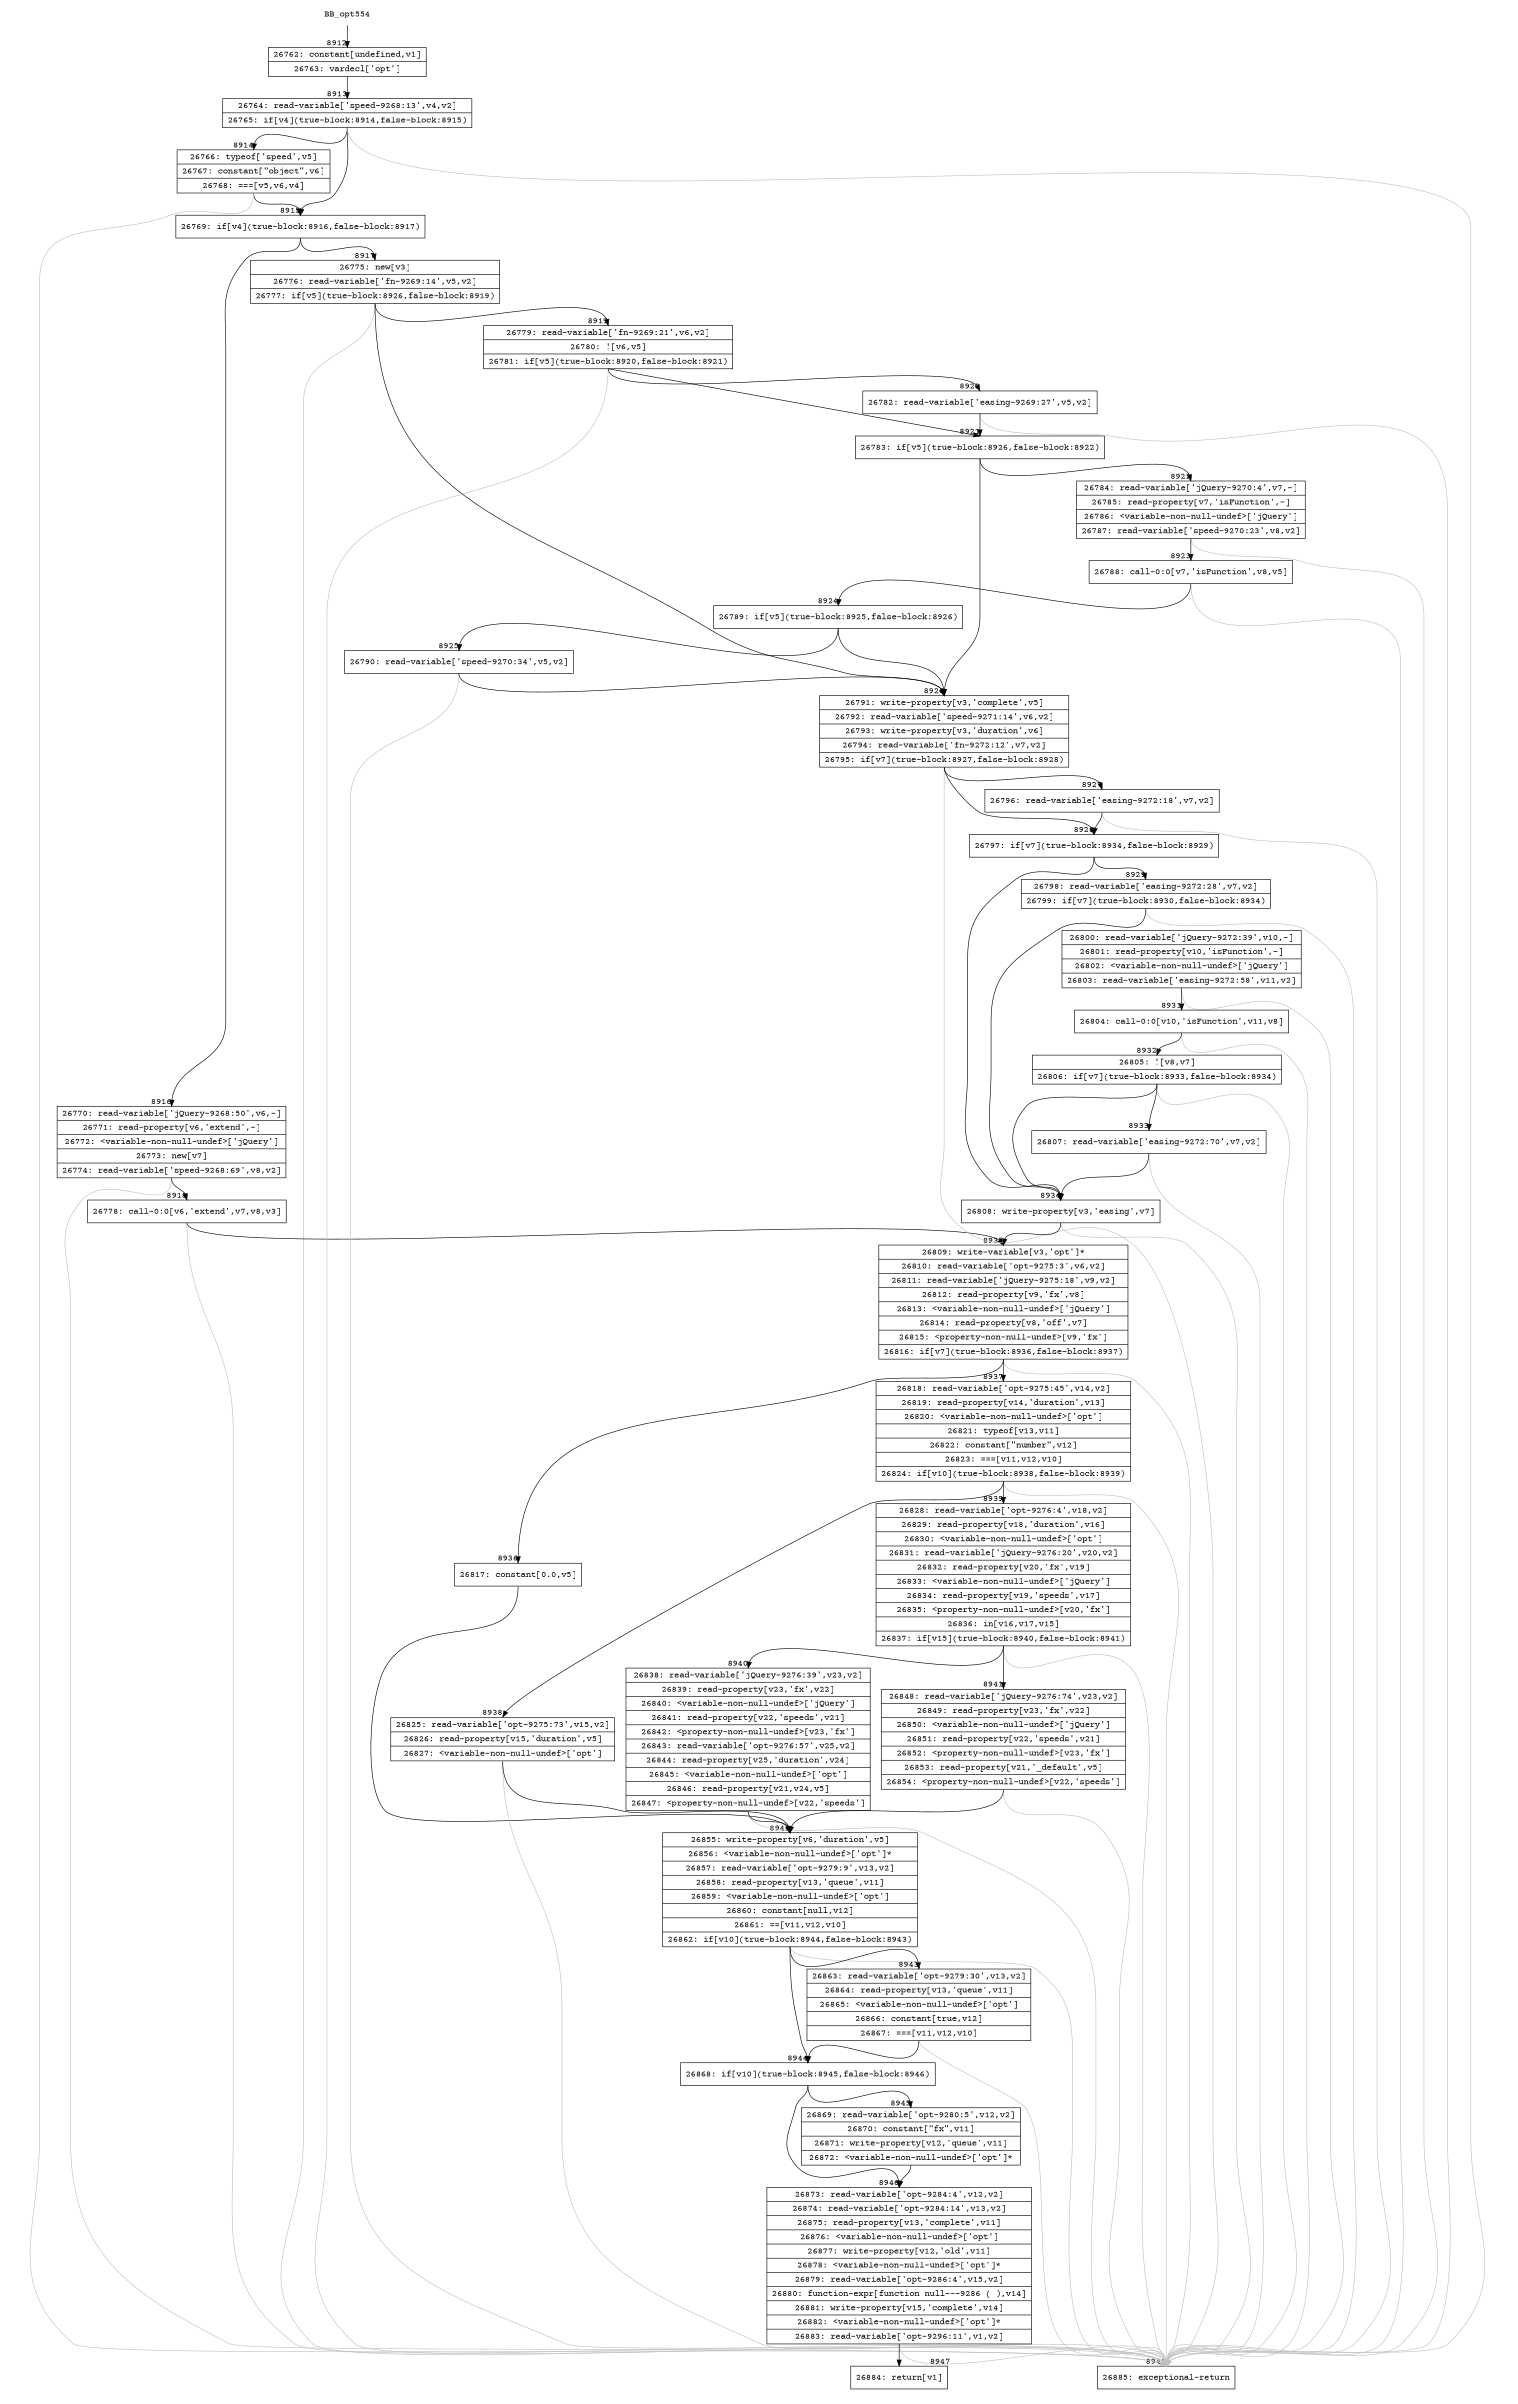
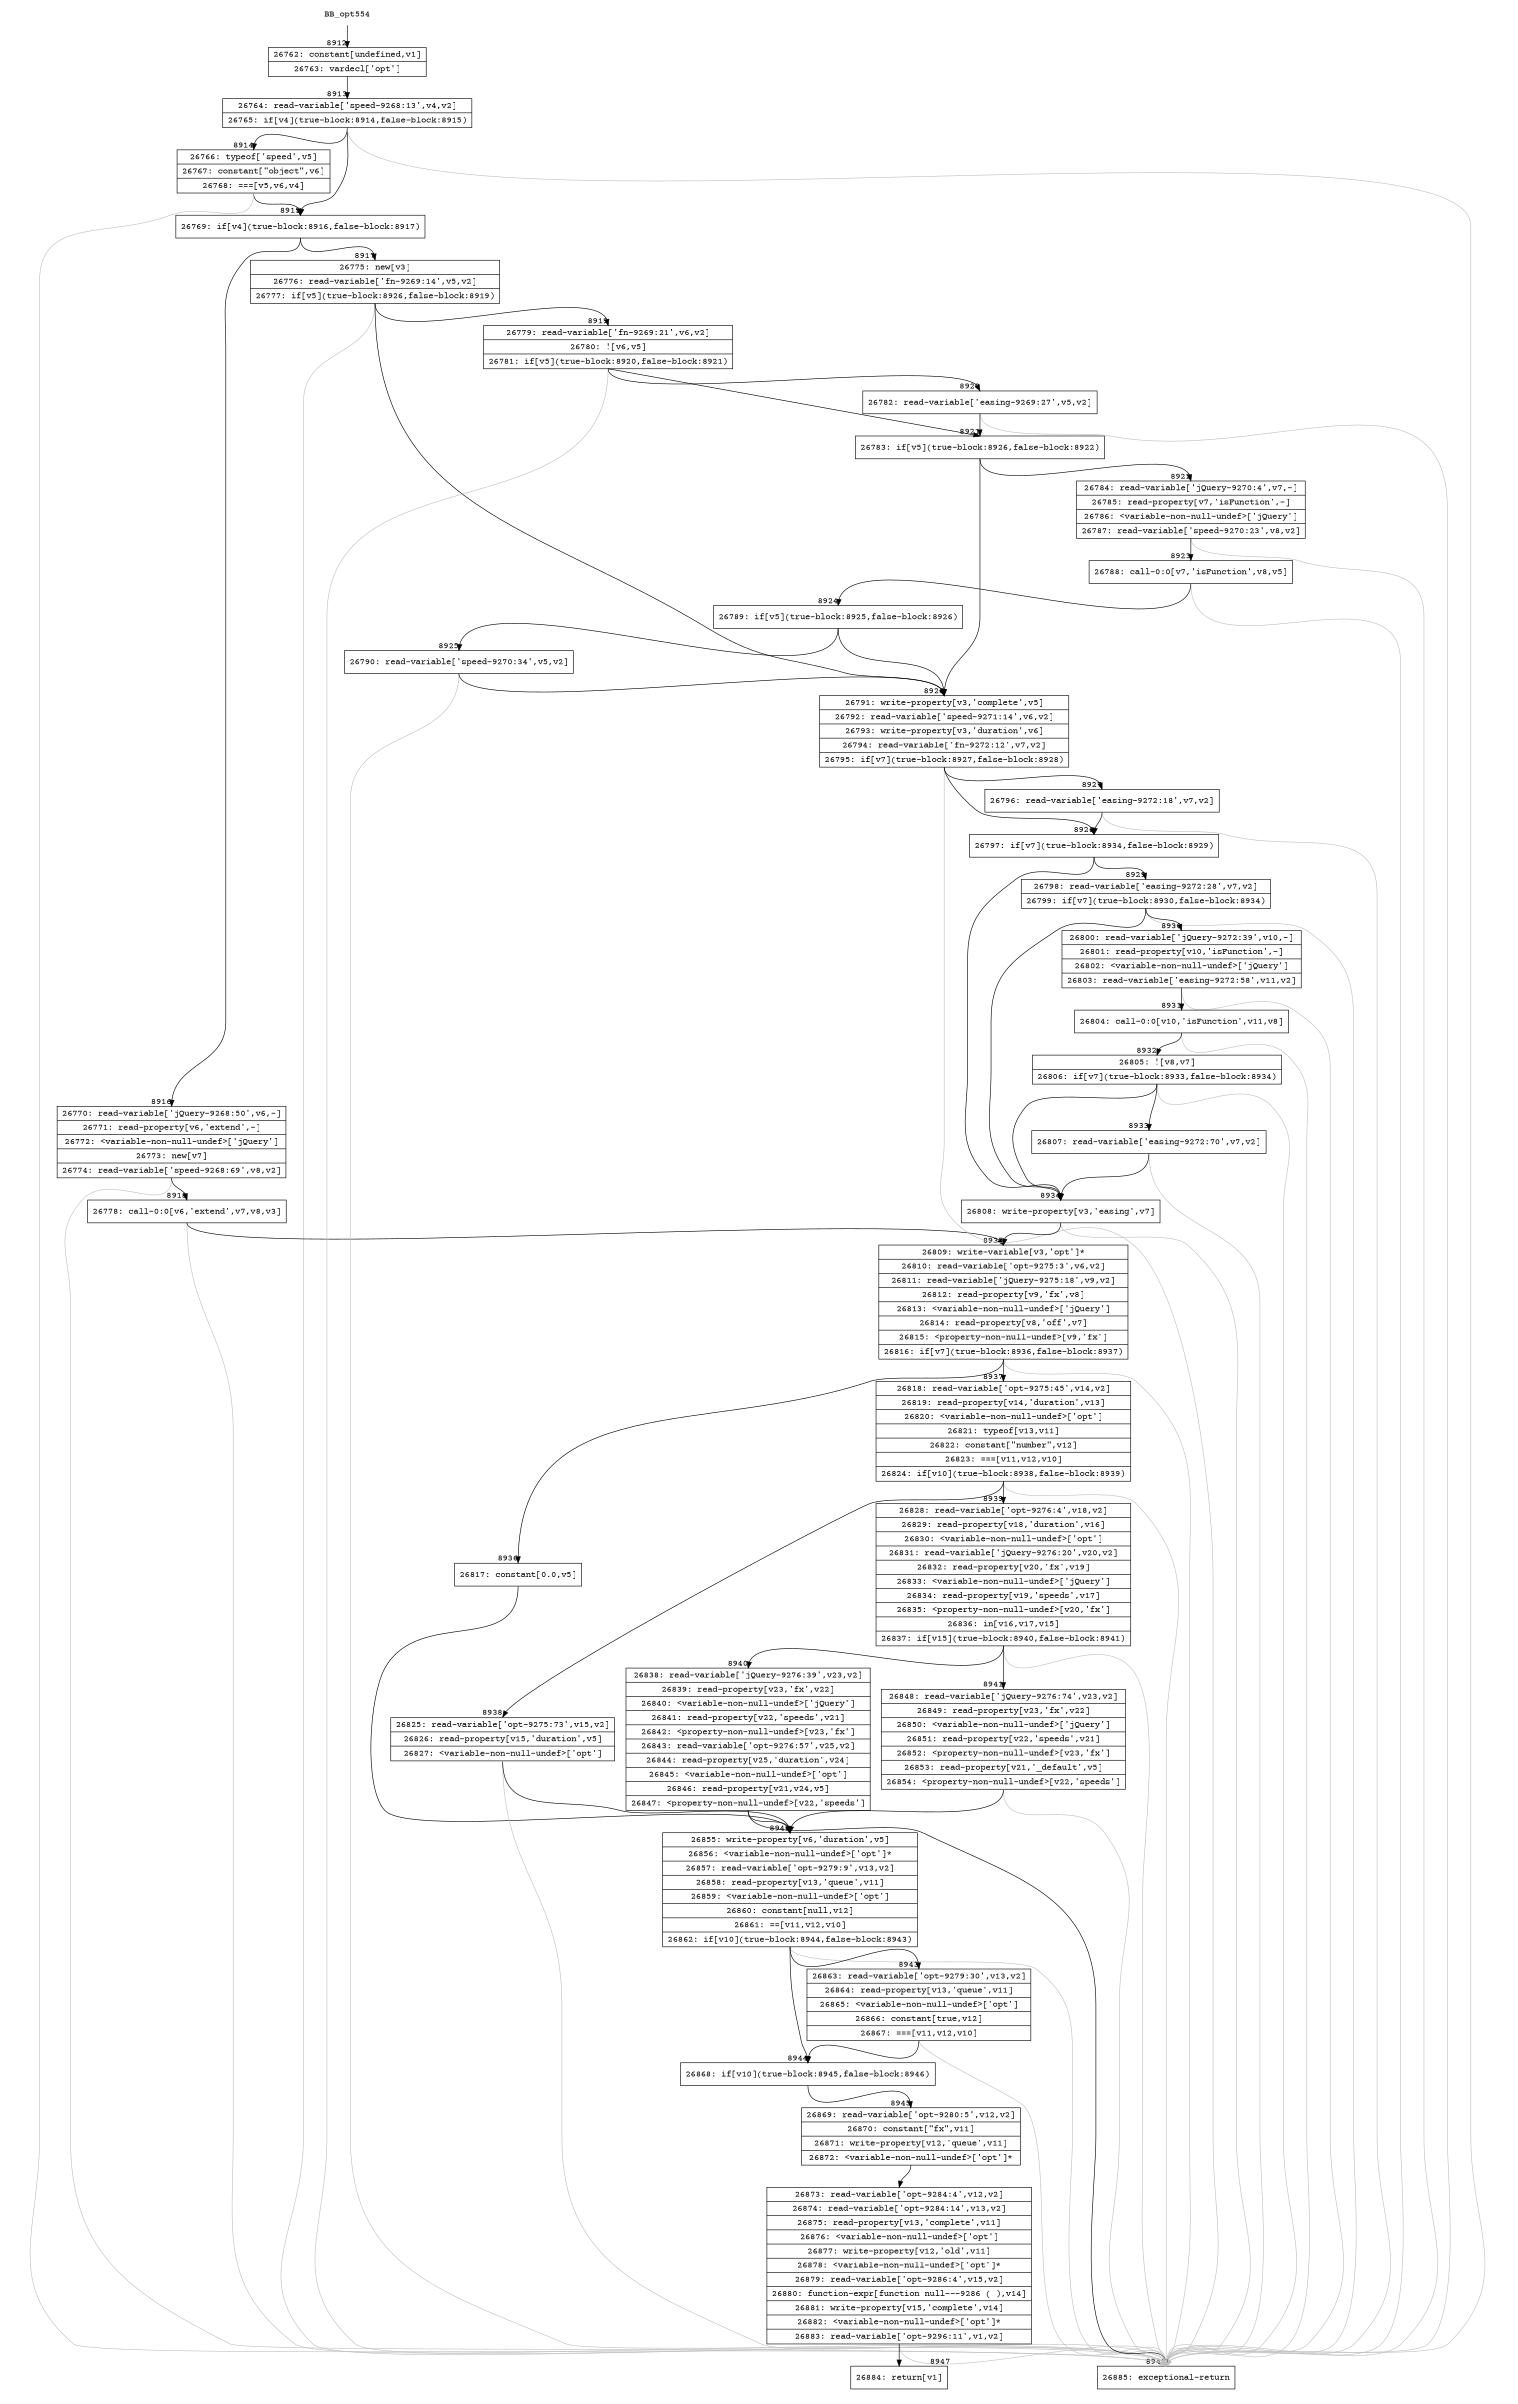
edge "26798: read-variable['easing-9272:28',v7,v2]" -> "26800: read-variable['jQuery-9272:39',v10,-]": added
edge "26838: read-variable['jQuery-9276:39',v23,v2]" -> "26885: exceptional-return": color gray -> black
edge "26868: if[v10](true-block:8945,false-block:8946)" -> "26873: read-variable['opt-9284:4',v12,v2]": removed
